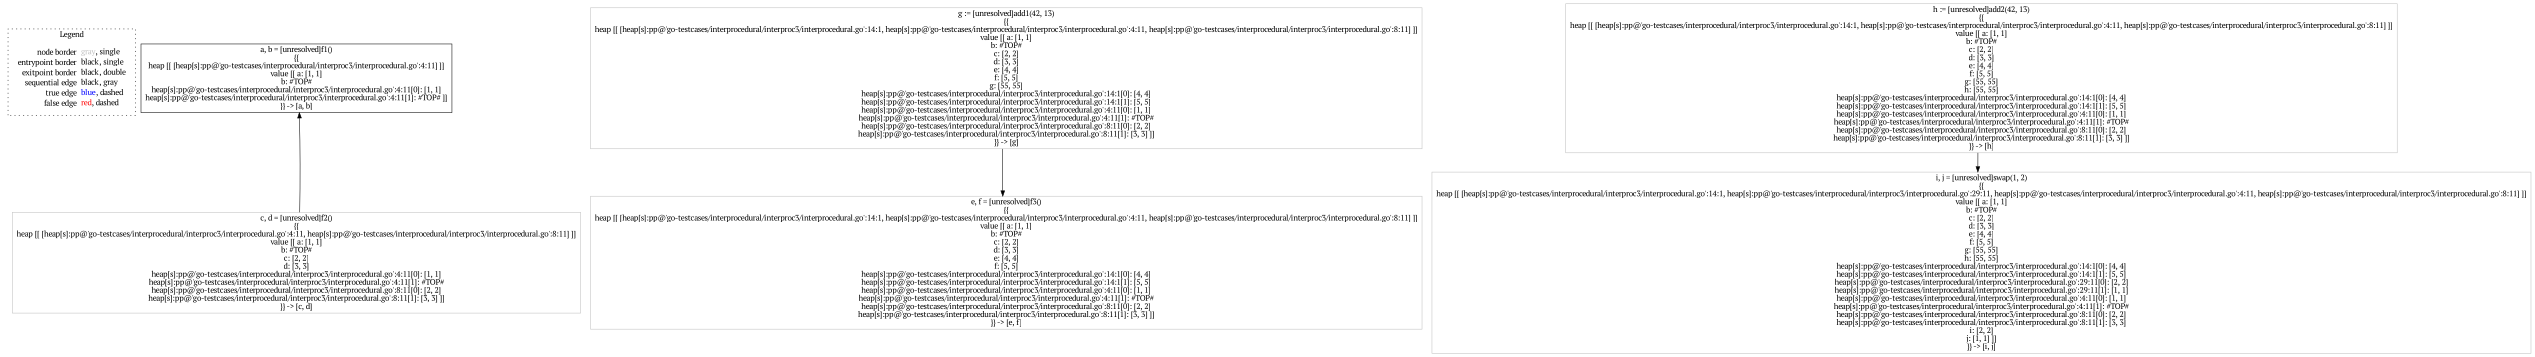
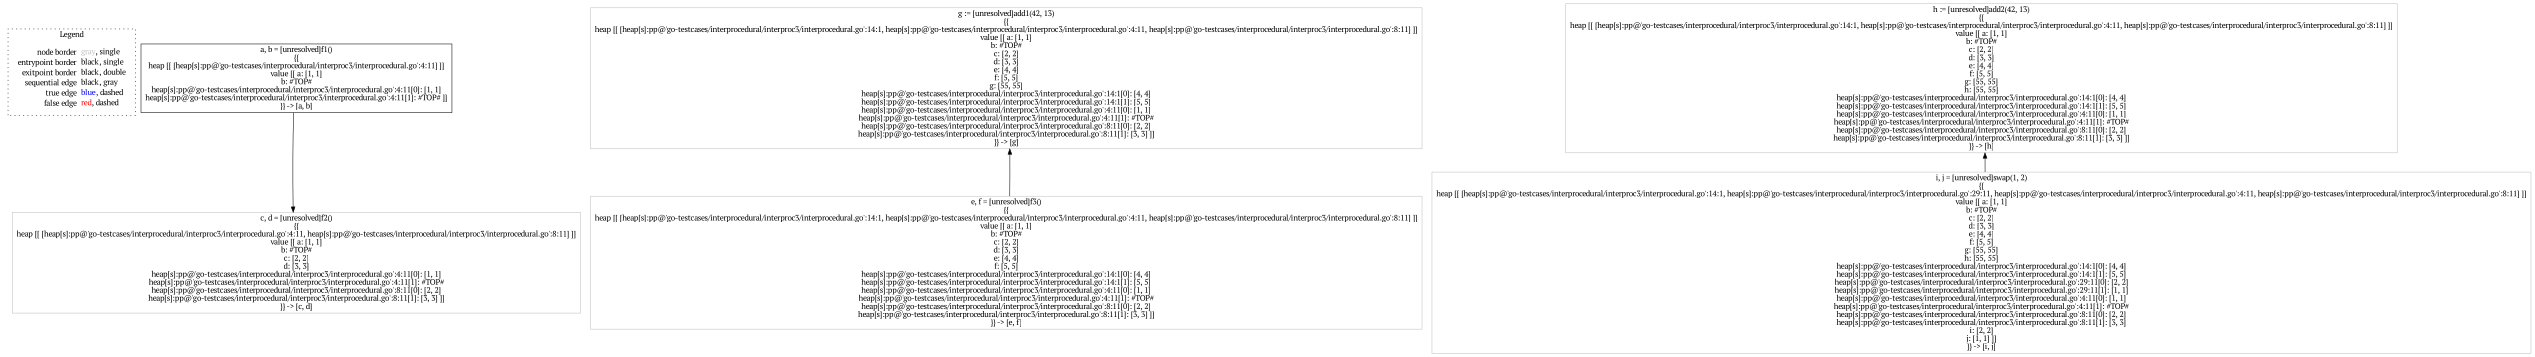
edge "h := [unresolved]add2(42, 13)" -> "i, j = [unresolved]swap(1, 2)": reversed
edge "c, d = [unresolved]f2()" -> "a, b = [unresolved]f1()": reversed
edge "g := [unresolved]add1(42, 13)" -> "e, f = [unresolved]f3()": reversed
